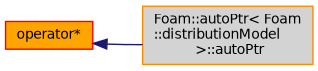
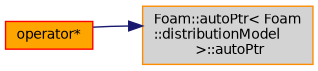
edge "Foam::autoPtr< Foam ::distributionModel >::autoPtr" -> "operator*": reversed
